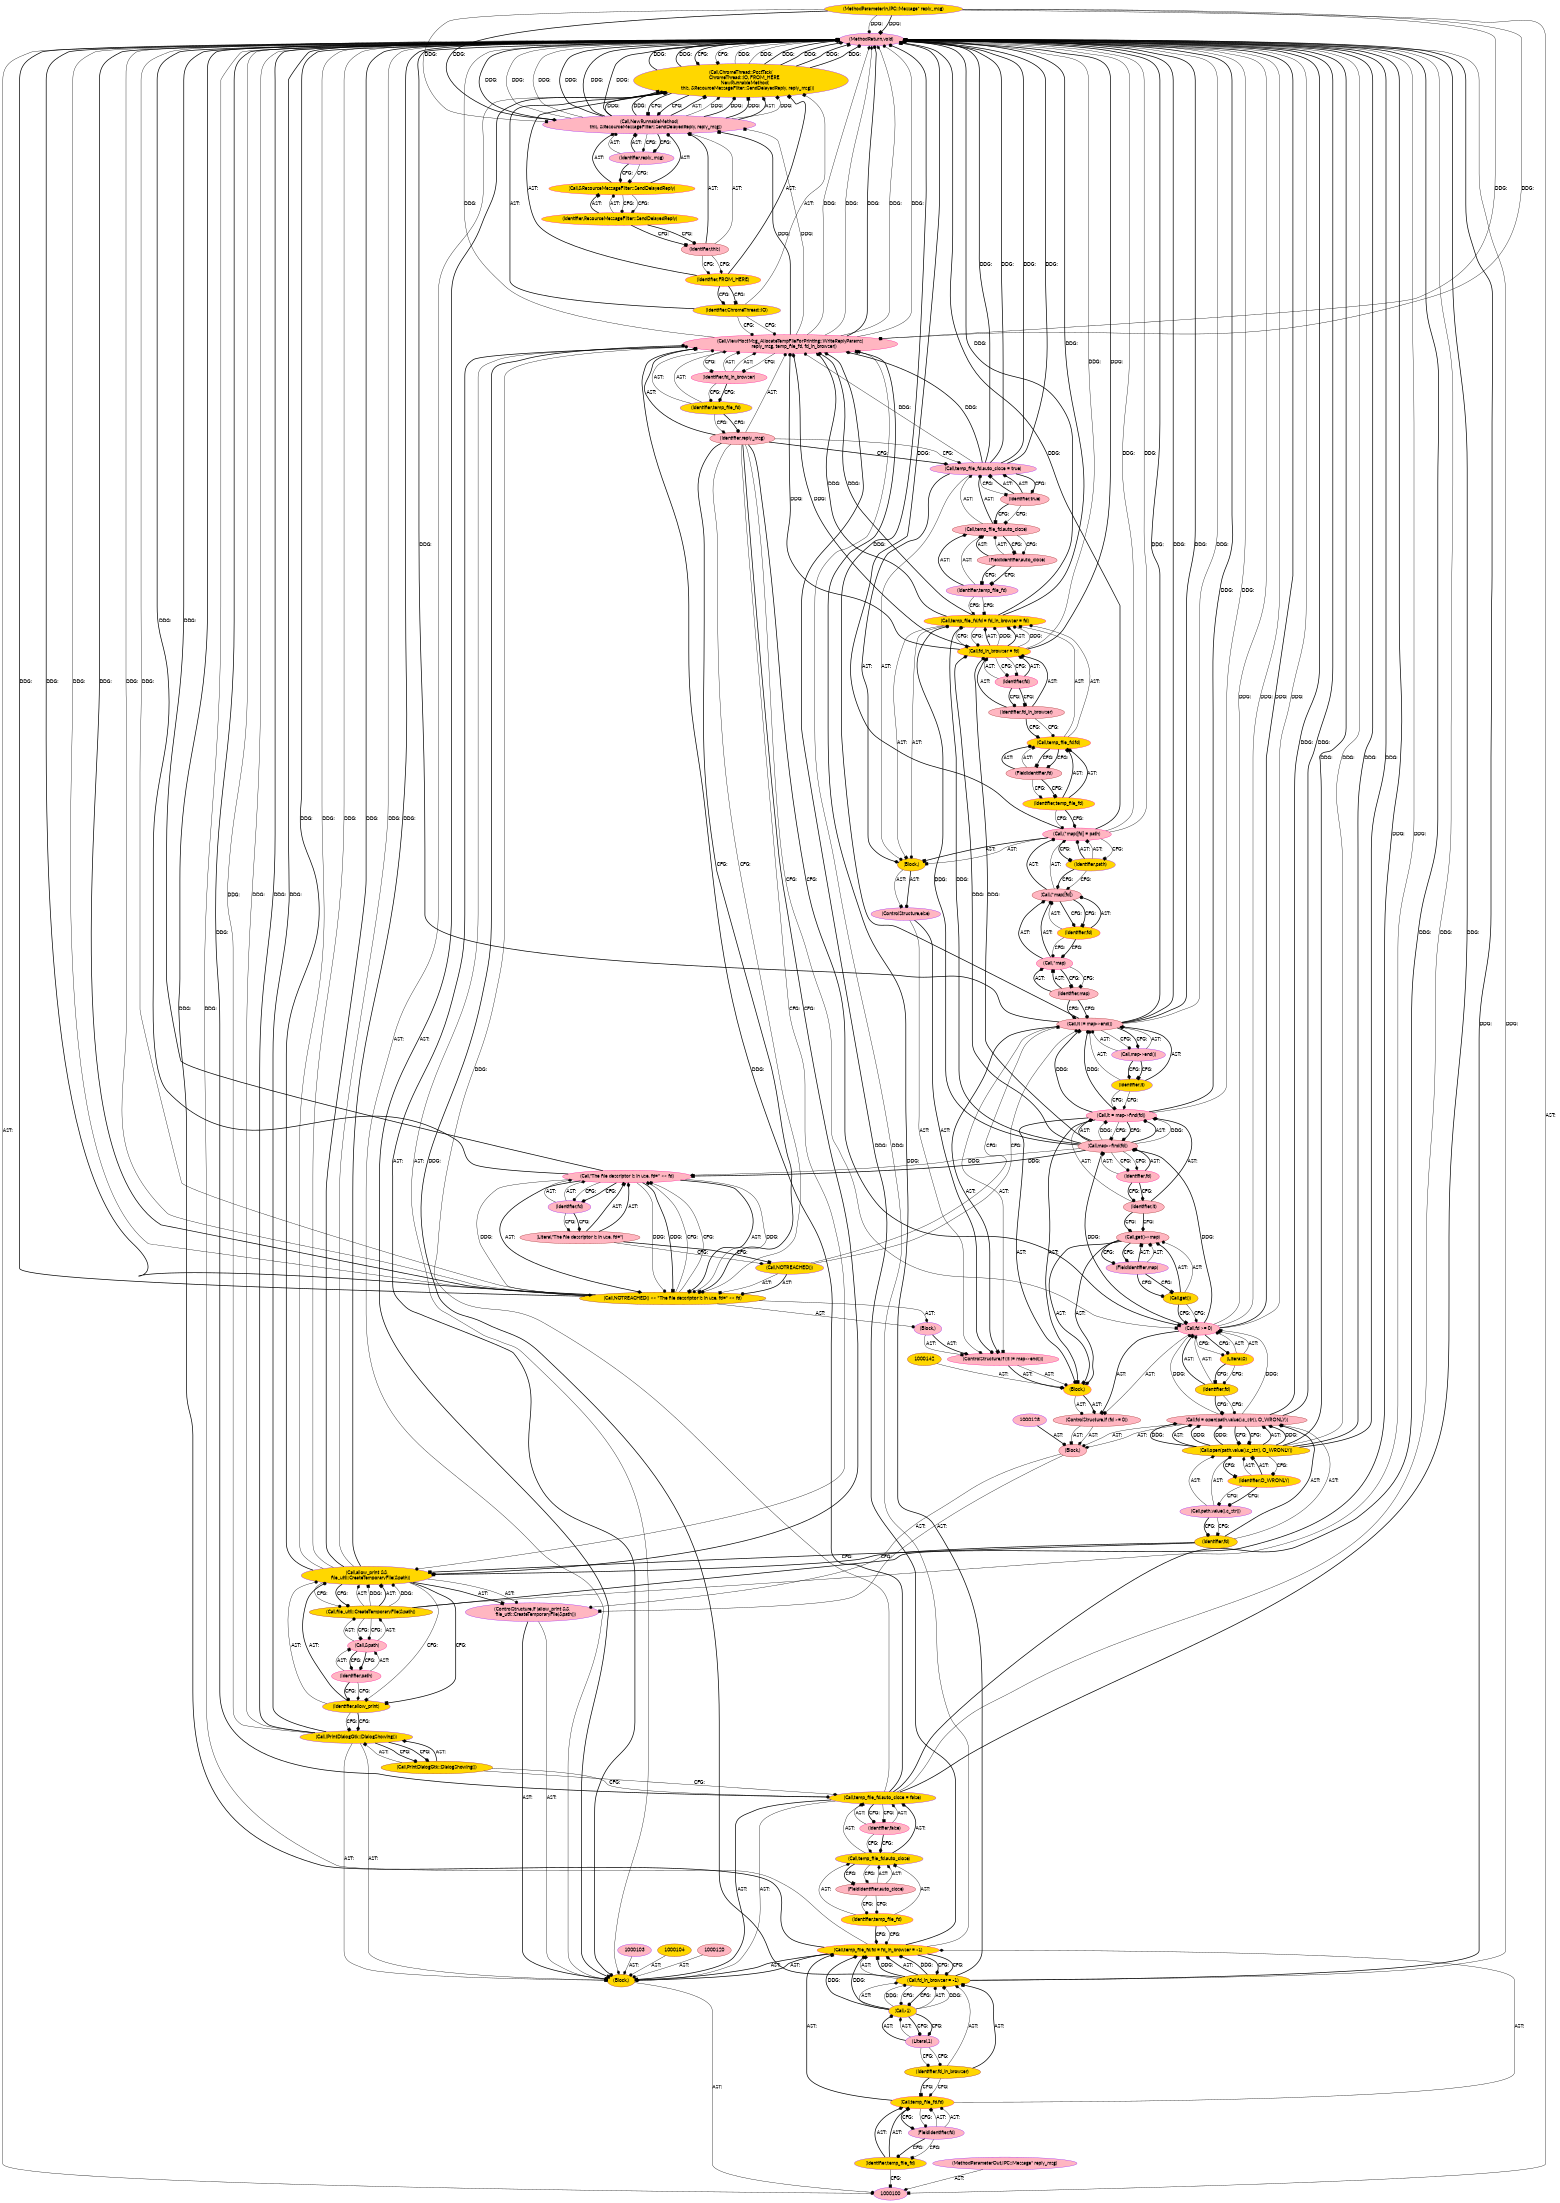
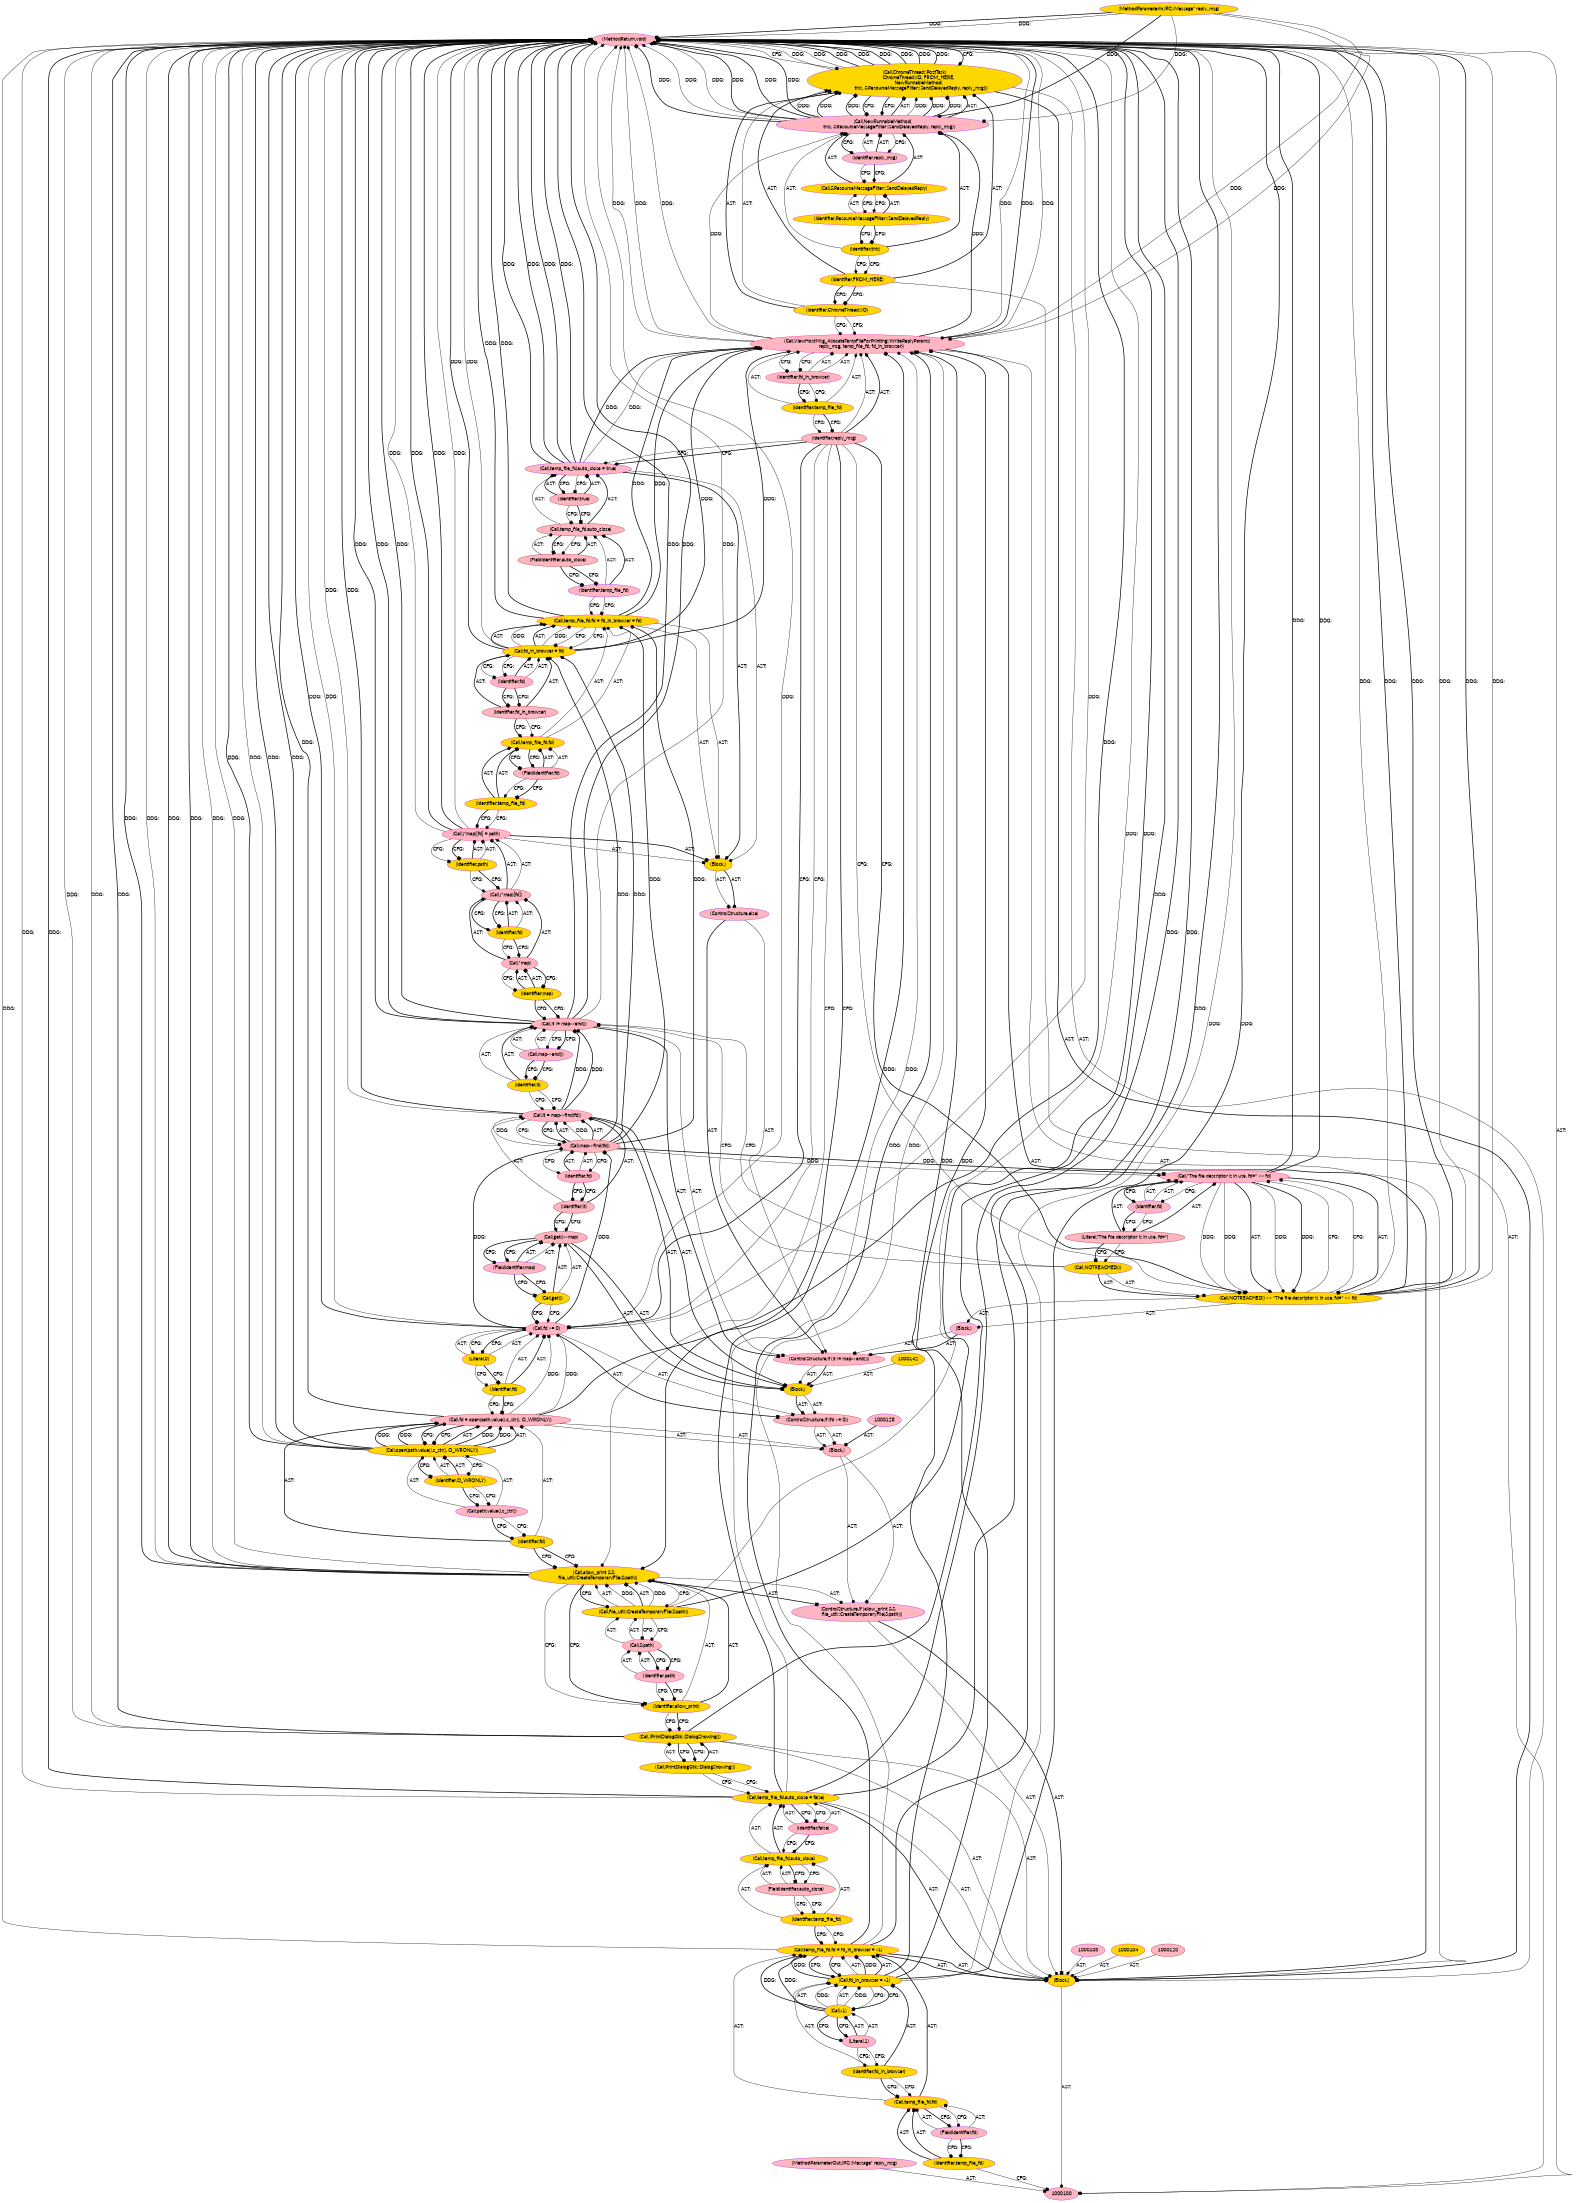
node "(Identifier,this)": fillcolor lightpink -> gold
node "(Identifier,map)": fillcolor lightpink -> gold
edge "(MethodParameterIn,IPC::Message* reply_msg)" -> "1000100": now "(Identifier,FROM_HERE)" -> "1000100"
edge "(MethodReturn,void)" -> "1000100": arrowhead dot -> diamond
node "1000104": color brown -> deeppink
edge "(MethodParameterOut,IPC::Message* reply_msg)" -> "1000100": arrowhead diamond -> box
